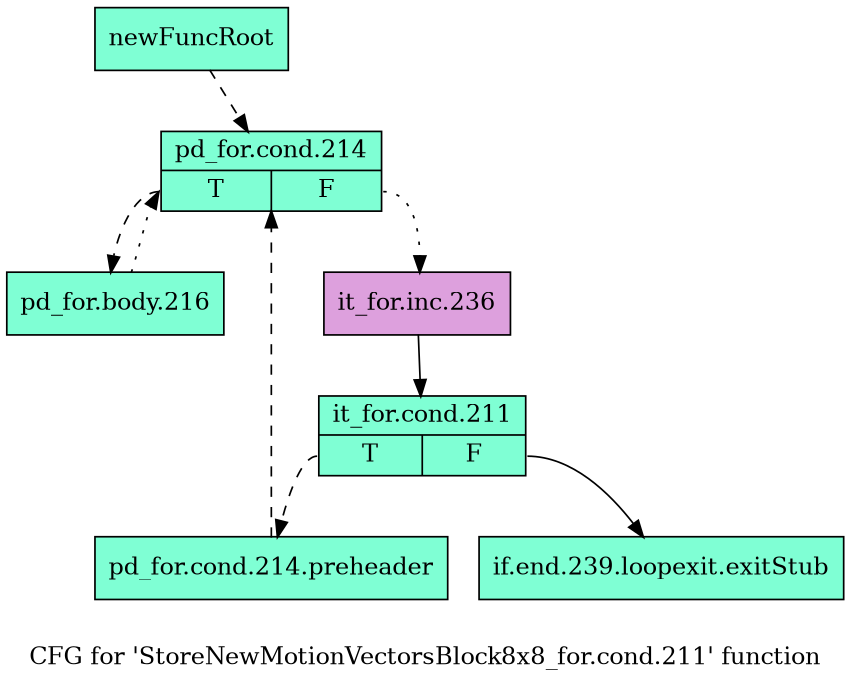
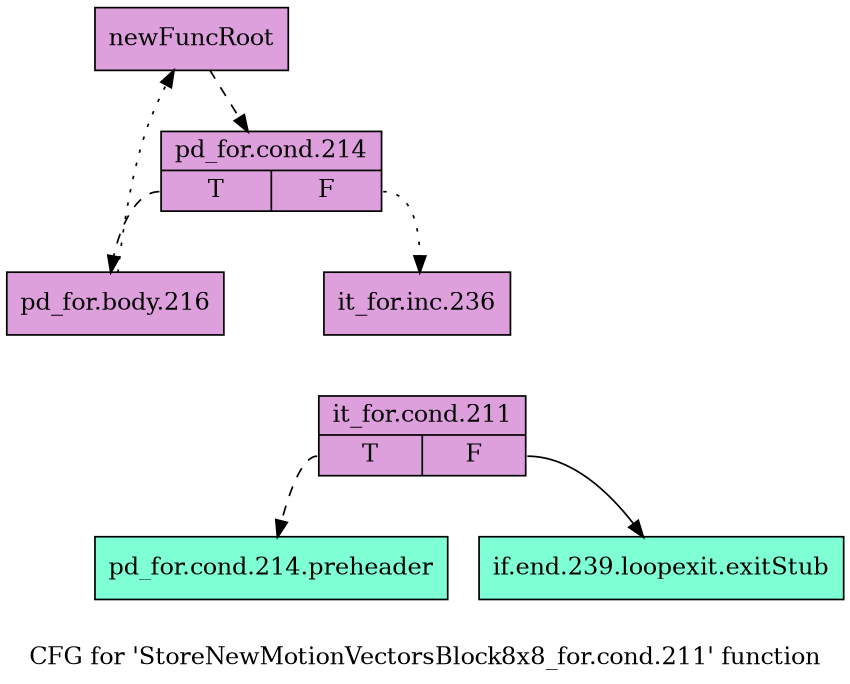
node "newFuncRoot": fillcolor aquamarine -> plum
node "pd_for.cond.214": fillcolor aquamarine -> plum
edge "pd_for.body.216" -> "pd_for.cond.214": now "pd_for.body.216" -> "newFuncRoot"
node "pd_for.body.216": fillcolor aquamarine -> plum
edge "it_for.inc.236" -> "it_for.cond.211": removed
edge "pd_for.cond.214.preheader" -> "pd_for.cond.214": removed
node "it_for.cond.211": fillcolor aquamarine -> plum
